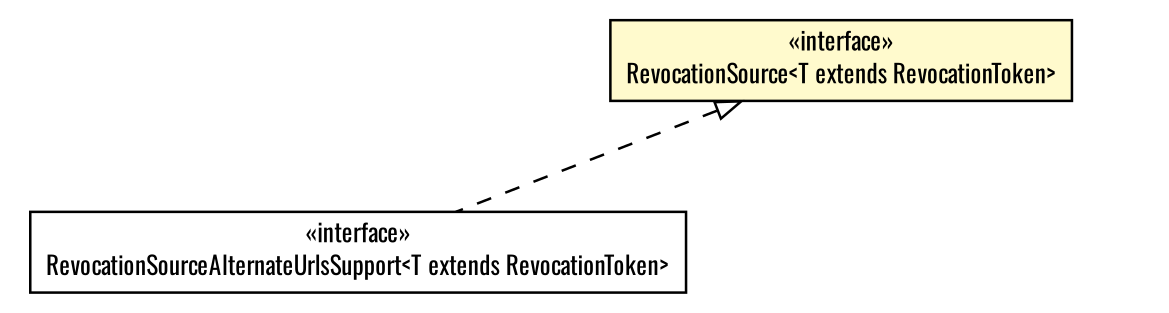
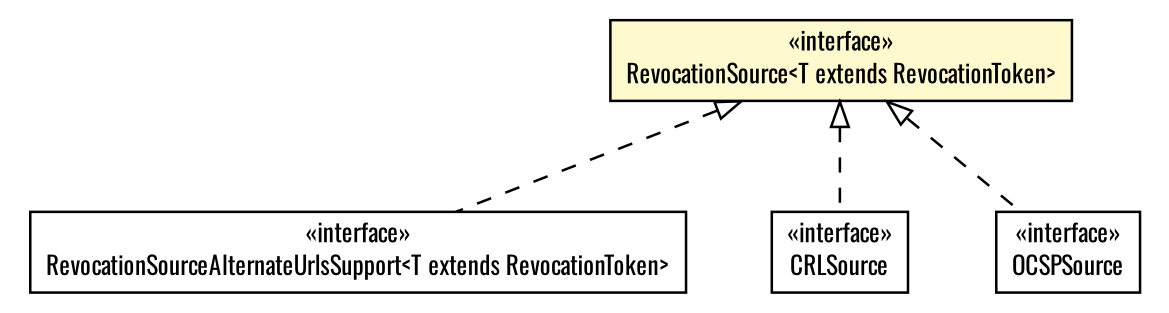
node "CRLSource": added
node "OCSPSource": added
